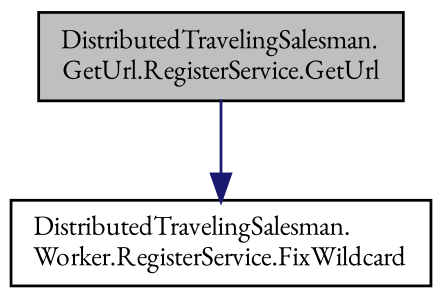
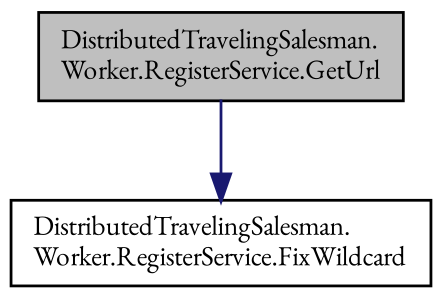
node "DistributedTravelingSalesman. GetUrl.RegisterService.GetUrl": label "DistributedTravelingSalesman. GetUrl.RegisterService.GetUrl" -> "DistributedTravelingSalesman. Worker.RegisterService.GetUrl"
